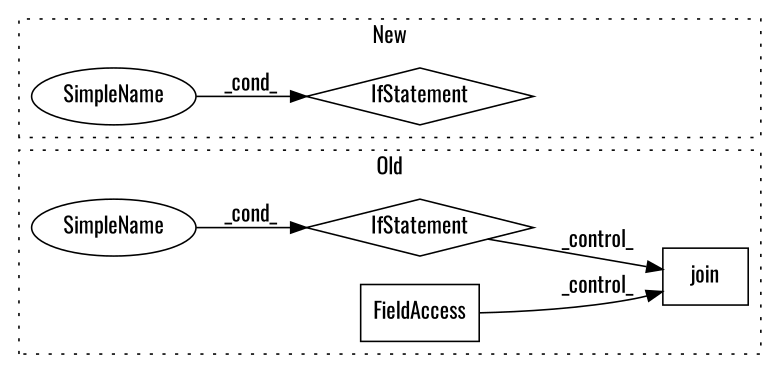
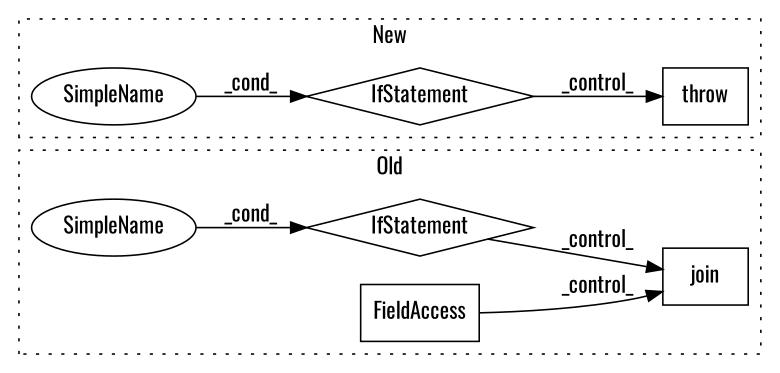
node "throw": added
